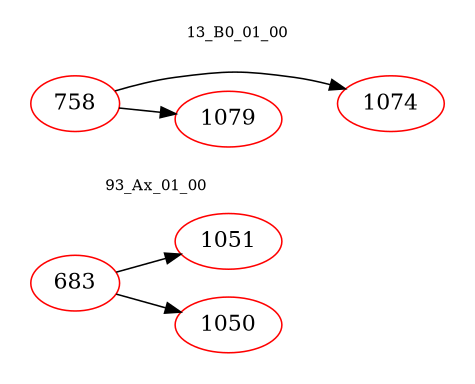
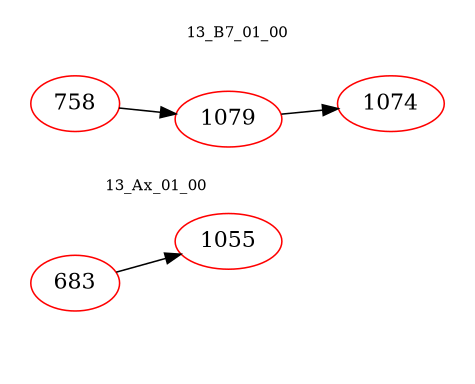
cluster "13_B0_01_00": label "13_B0_01_00" -> "13_B7_01_00"
edge "758" -> "1074": now "1079" -> "1074"
cluster "93_Ax_01_00": label "93_Ax_01_00" -> "13_Ax_01_00"
node "1051": label "1051" -> "1055"
node "1050": removed
